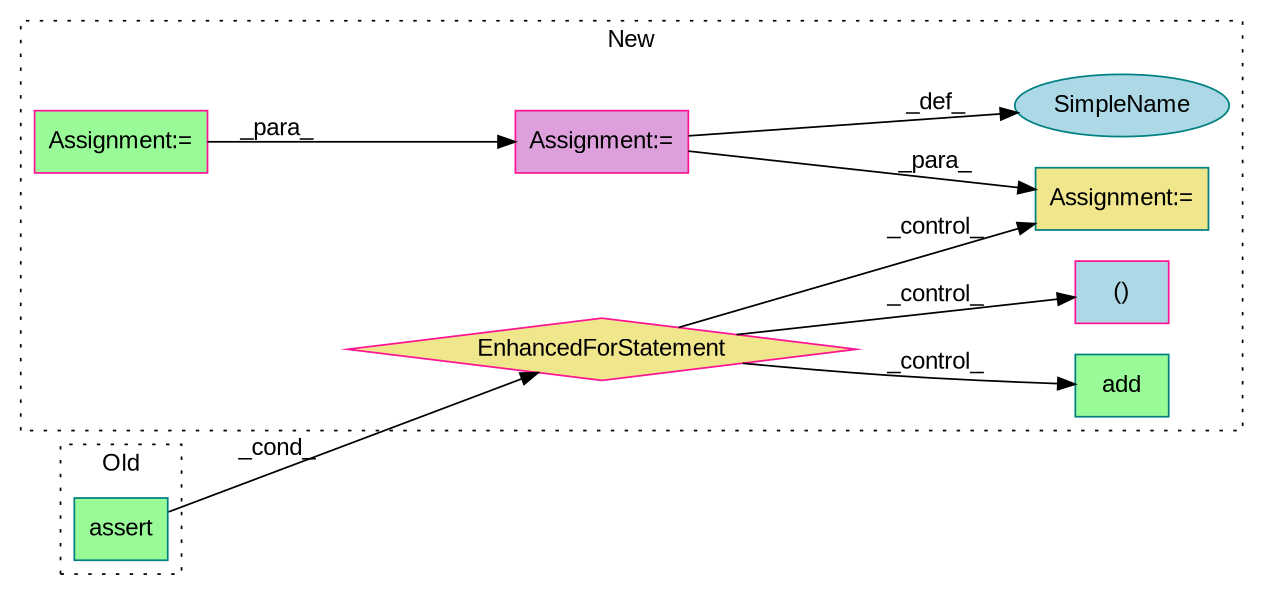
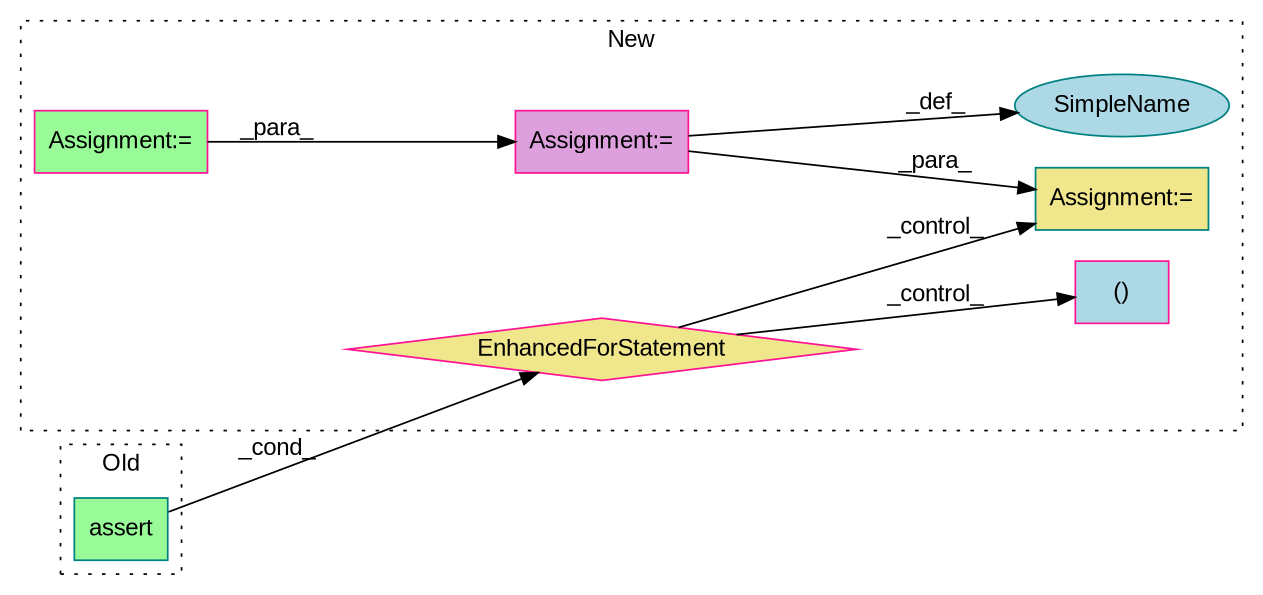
node "add": removed
